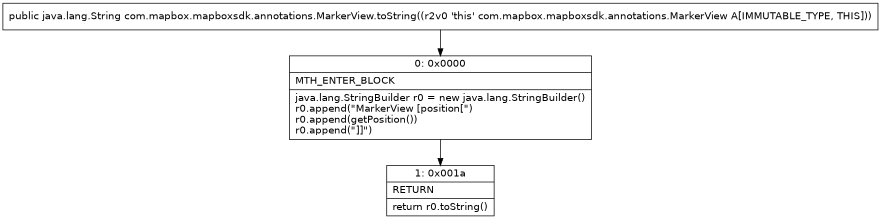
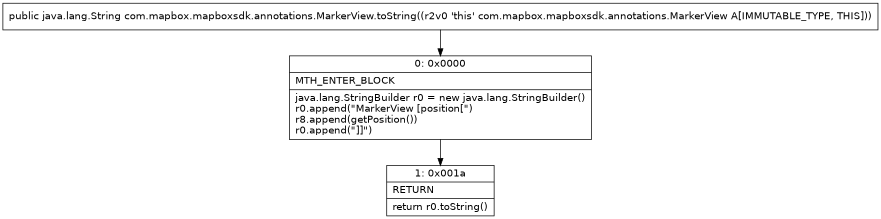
node "0: 0x0000": text "r0.append(getPosition())" -> "r8.append(getPosition())"
